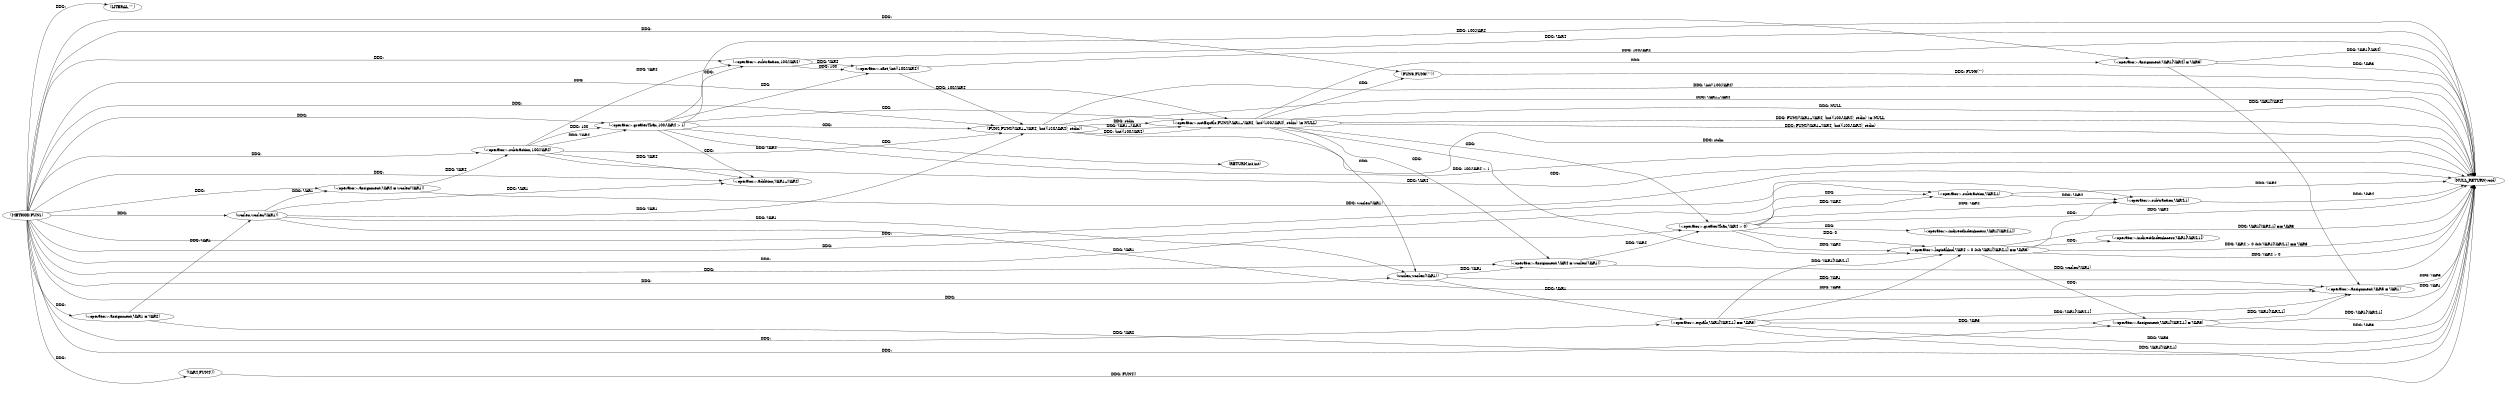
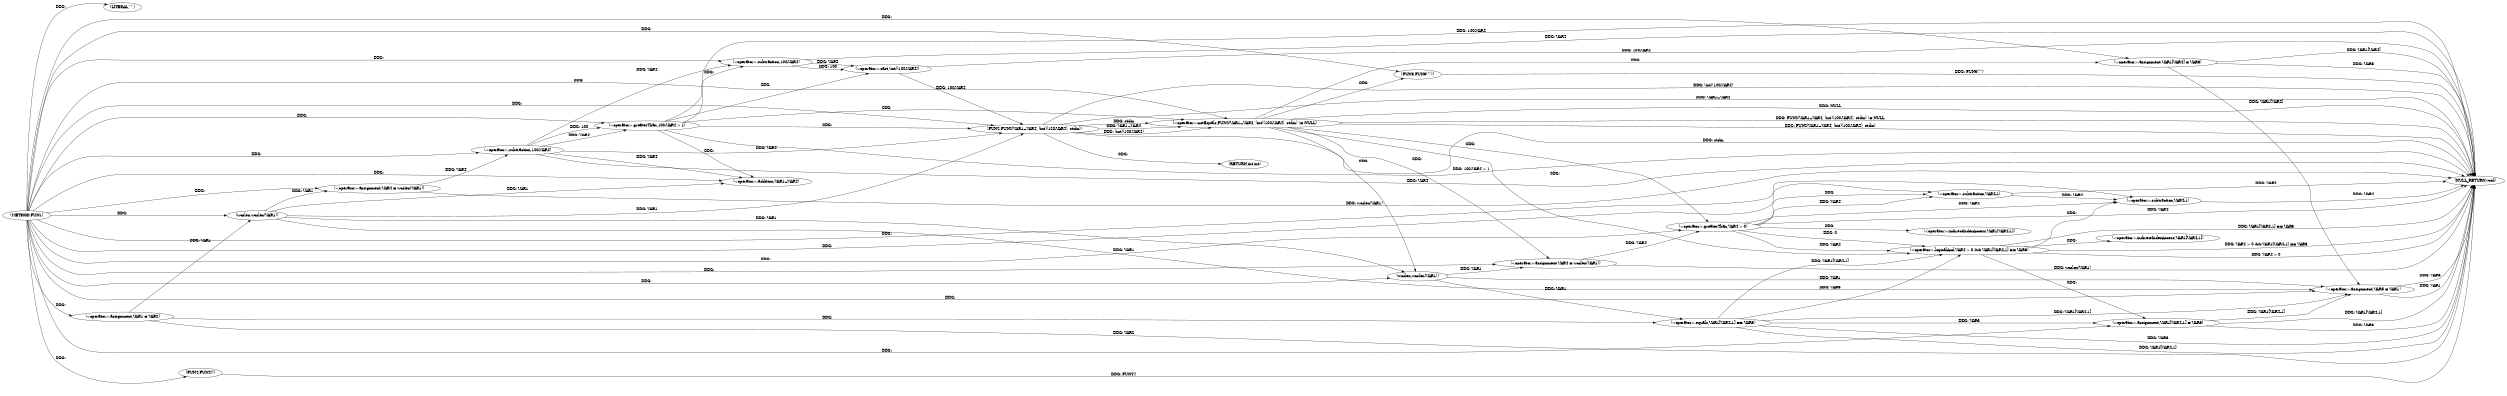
edge "(<operator>.greaterThan,100-VAR4 > 1)" -> "(RETURN,int,int)": now "(FUN2,FUN2(VAR1+VAR4, (int)(120-VAR4), stdin))" -> "(RETURN,int,int)"
edge "(METHOD,FUN1)" -> "(<operator>.equals,VAR1[VAR4-1] == VAR3)": now "(<operator>.assignment,VAR1 = VAR2)" -> "(<operator>.equals,VAR1[VAR4-1] == VAR3)"
node "(VAR4,FUN4())": label "(VAR4,FUN4())" -> "(FUN4,FUN4())"
